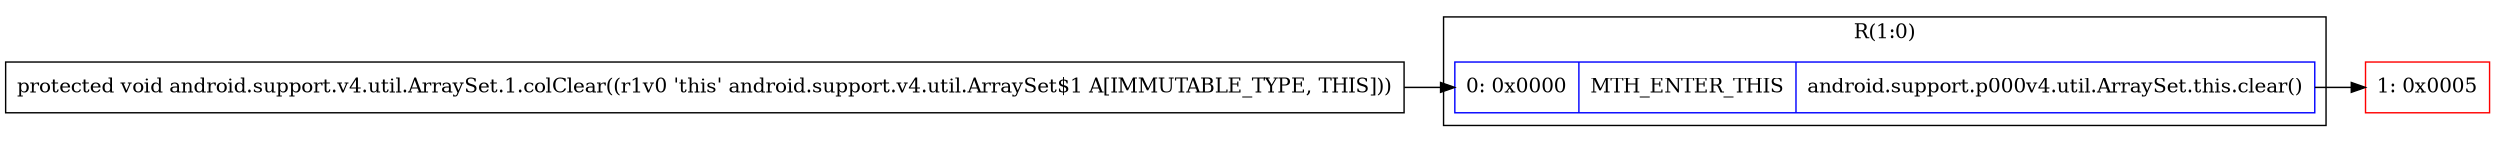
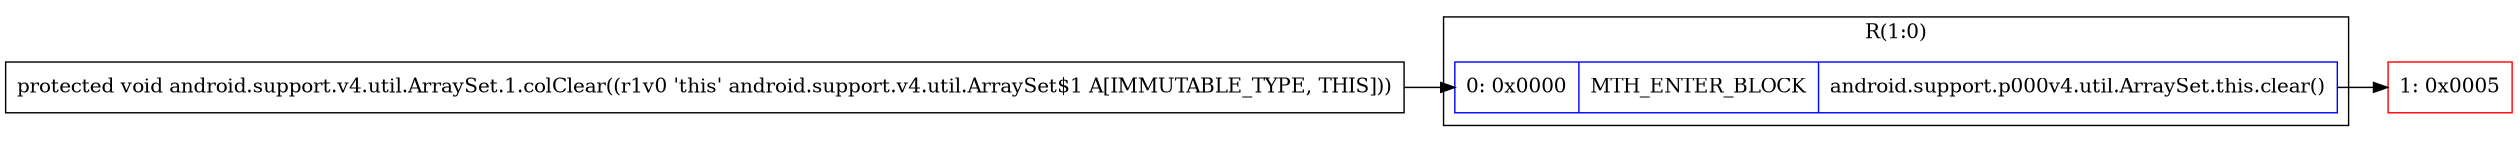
node "0: 0x0000": text "MTH_ENTER_THIS" -> "MTH_ENTER_BLOCK"
